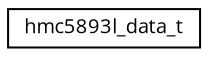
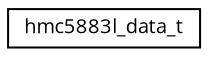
node "hmc5893l_data_t": label "hmc5893l_data_t" -> "hmc5883l_data_t"
